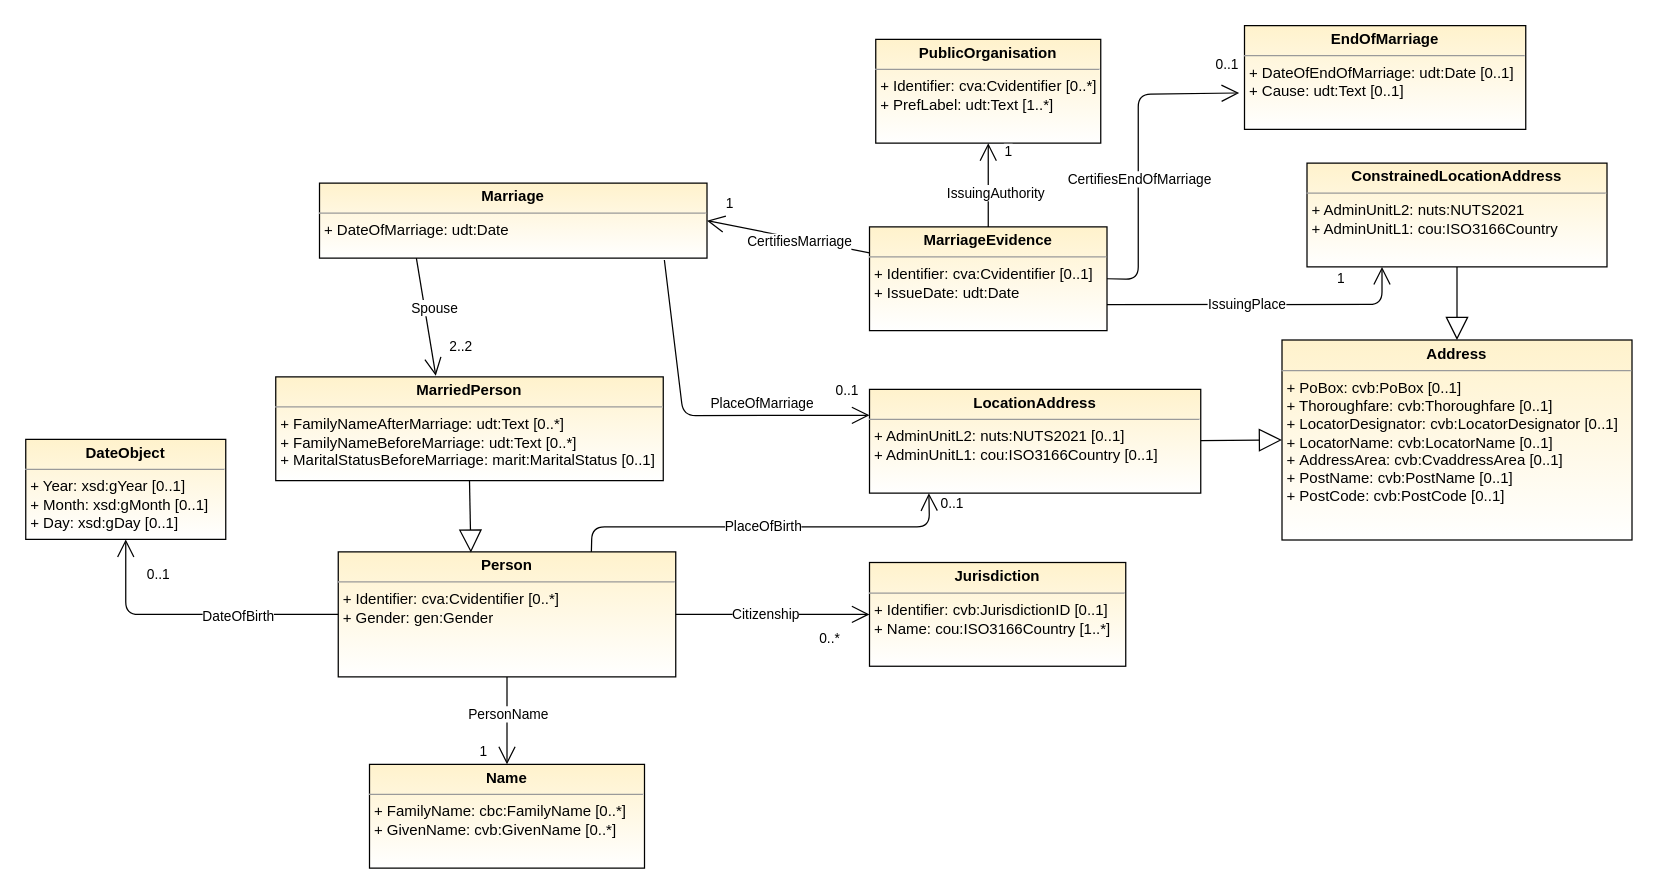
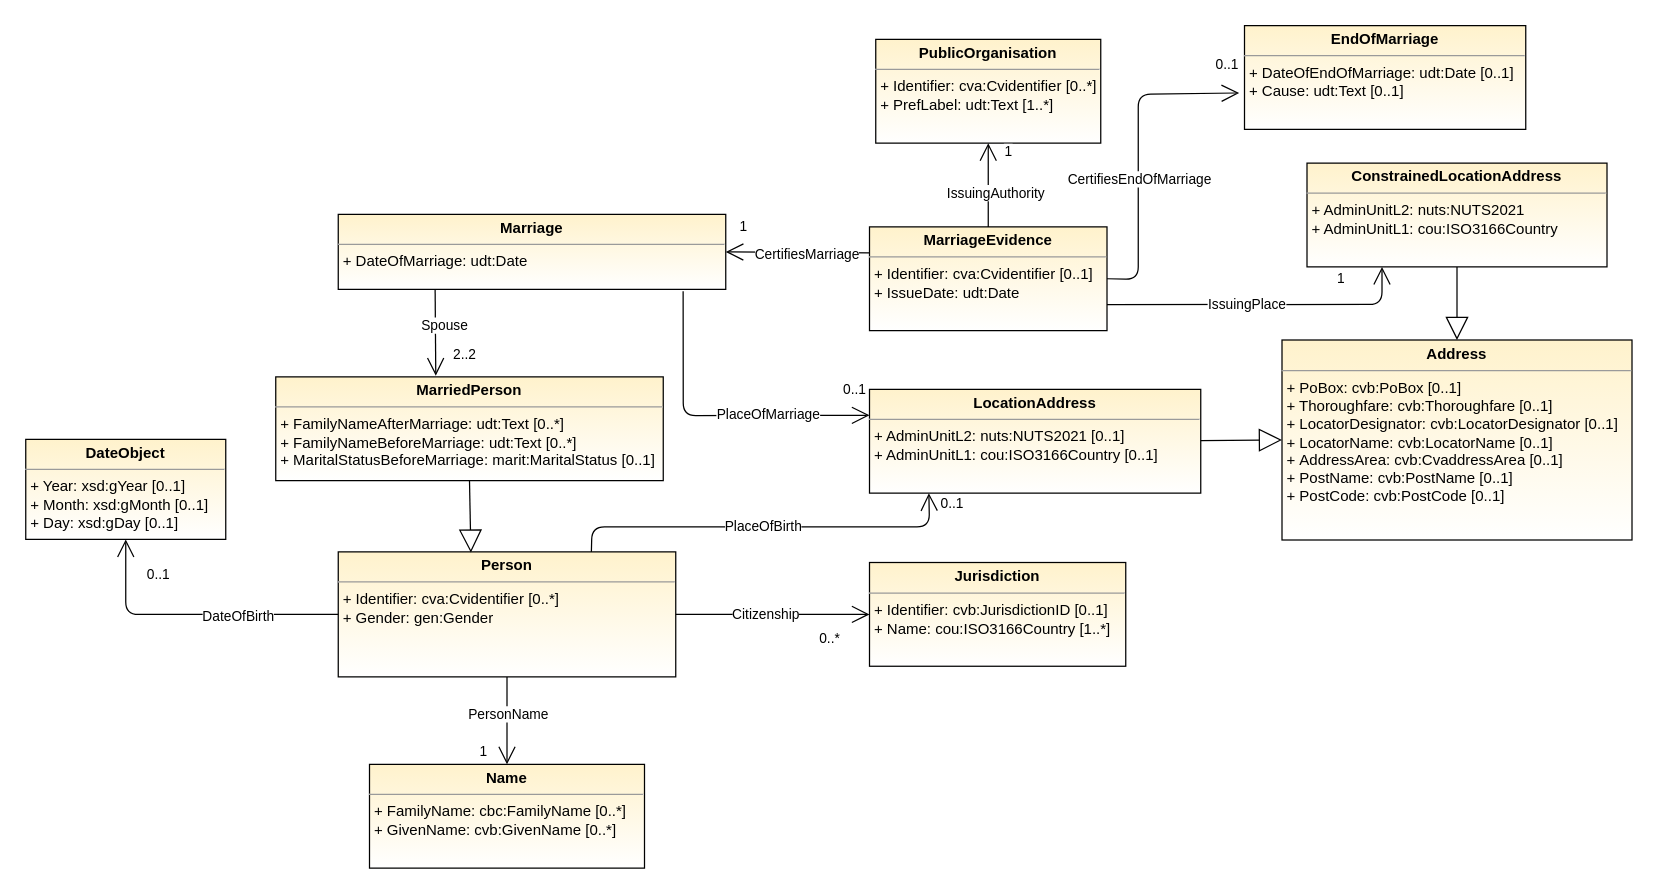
node "Marriage + DateOfMarriage: udt:Date": moved (513, 221) -> (532, 252)
